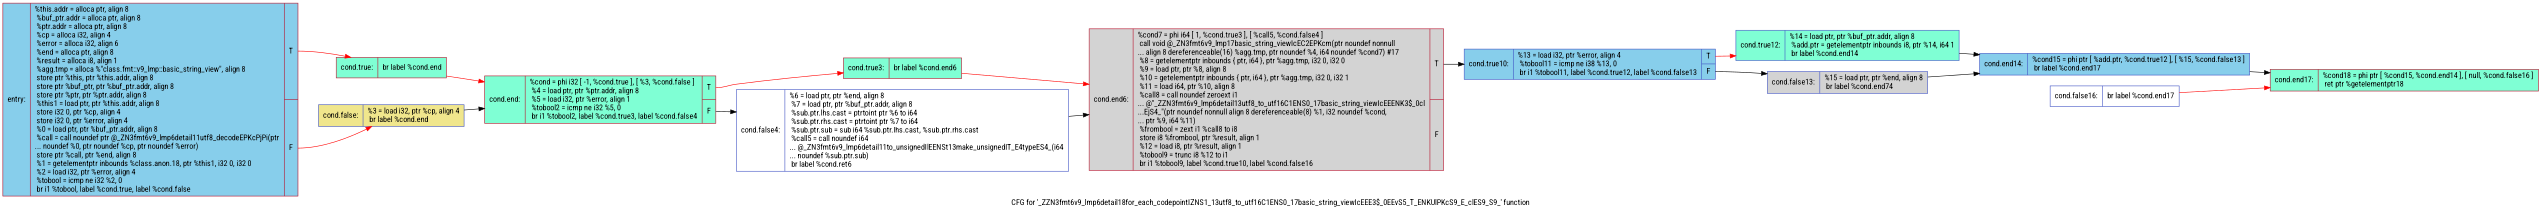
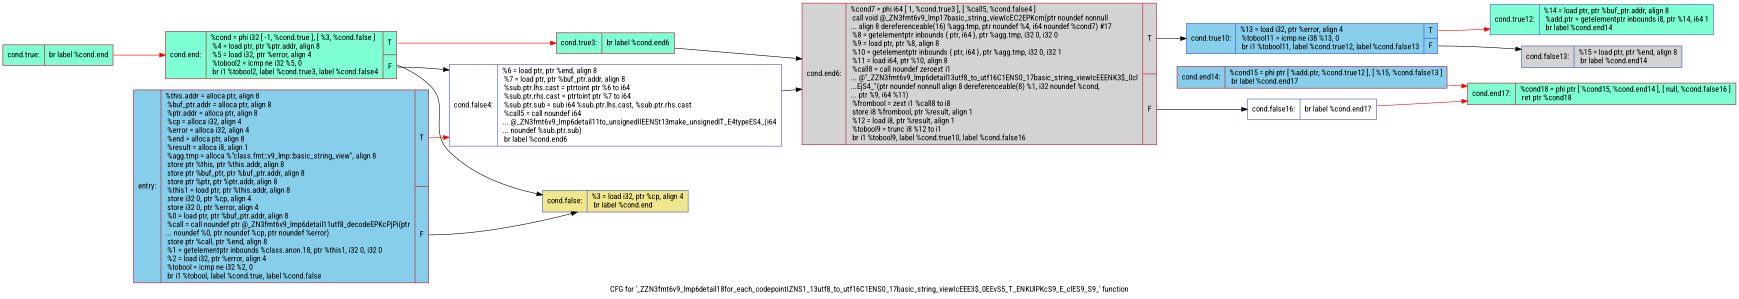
node "entry:": text "%error = alloca i32, align 6" -> "%error = alloca i32, align 4"
edge "entry:" -> "cond.true:": now "entry:" -> "cond.false4:"
edge "cond.true12:" -> "cond.end14:": removed
node "cond.end14:": color #3d50c3ff -> #b70d28ff
edge "cond.end14:" -> "cond.end17:": color black -> red
edge "cond.false13:" -> "cond.end14:": removed
edge "cond.true3:" -> "cond.end6:": color red -> black
node "cond.end17:": text "ret ptr %getelementptr18" -> "ret ptr %cond18"
node "cond.false13:": text "br label %cond.end74" -> "br label %cond.end14"
node "cond.end:": text "%5 = load i32, ptr %error, align 1" -> "%5 = load i32, ptr %error, align 4"
edge "cond.false:" -> "cond.end:": reversed
edge "cond.end6:" -> "cond.false16:": added
edge "entry:" -> "cond.false:": color red -> black
node "cond.false4:": text "br label %cond.ret6" -> "br label %cond.end6"
